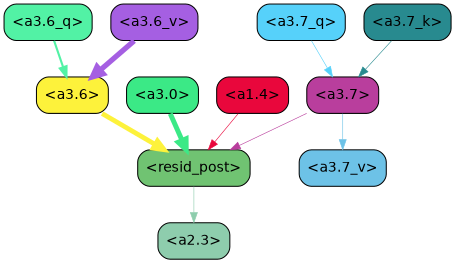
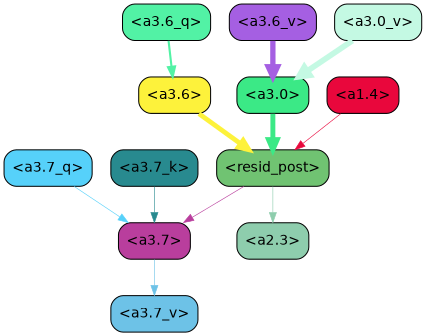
node "<a3.0_v>": added
edge "<a3.6_v>" -> "<a3.6>": now "<a3.6_v>" -> "<a3.0>"
edge "<a3.7>" -> "<resid_post>": reversed
